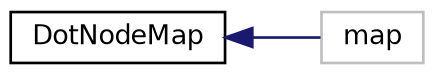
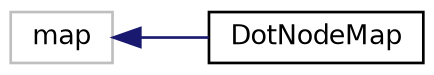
edge "map" -> "DotNodeMap": reversed
